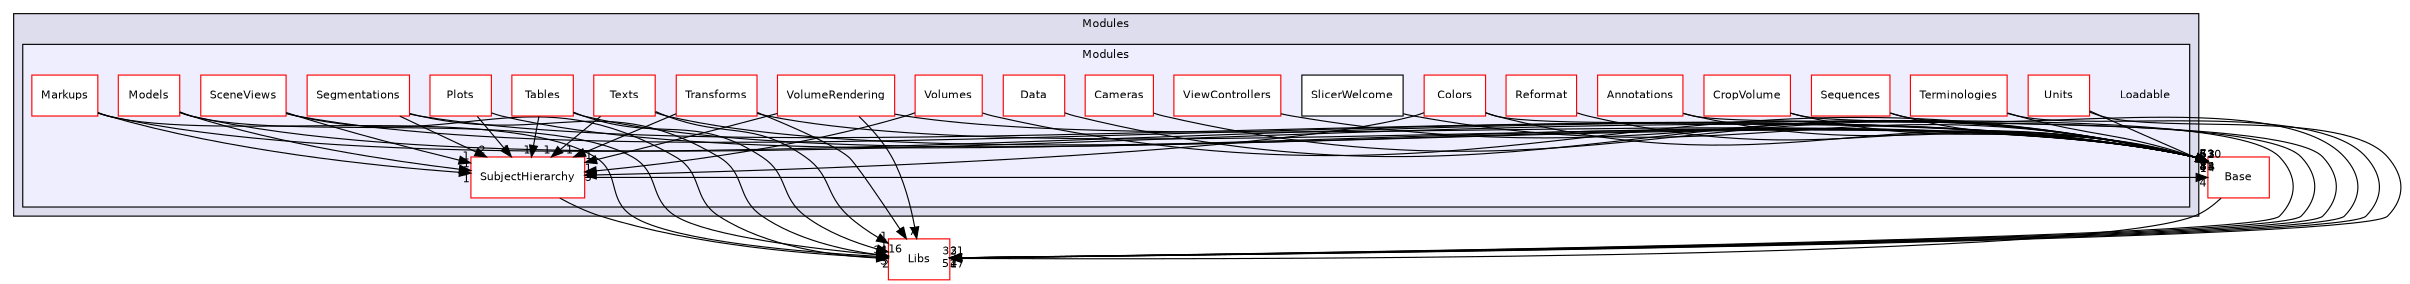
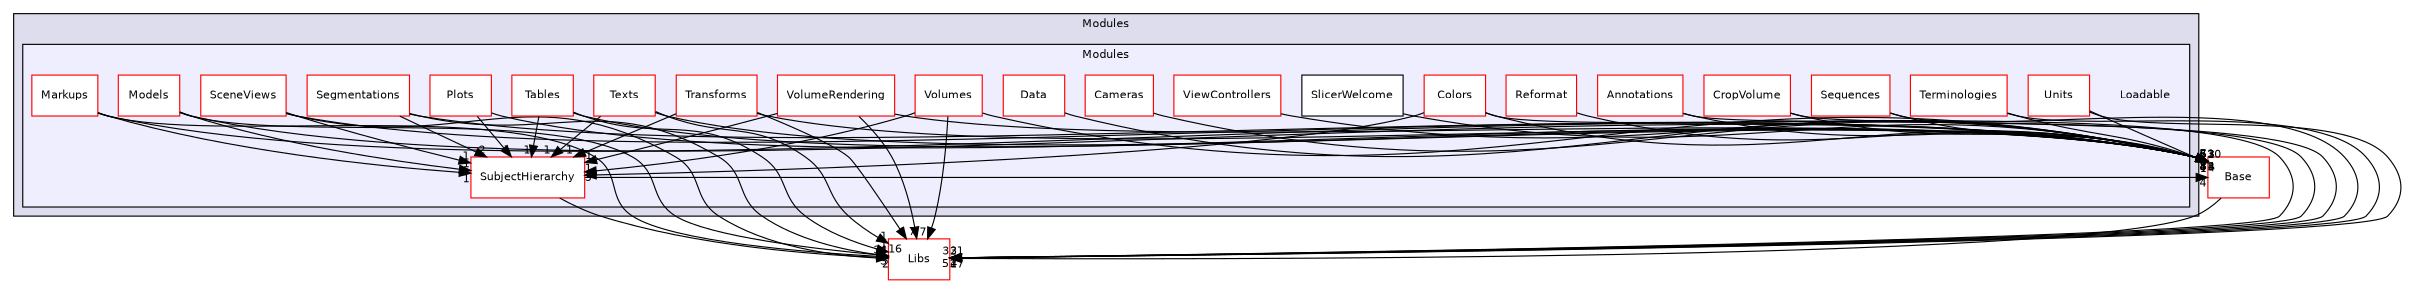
edge "Volumes" -> "Libs": added
